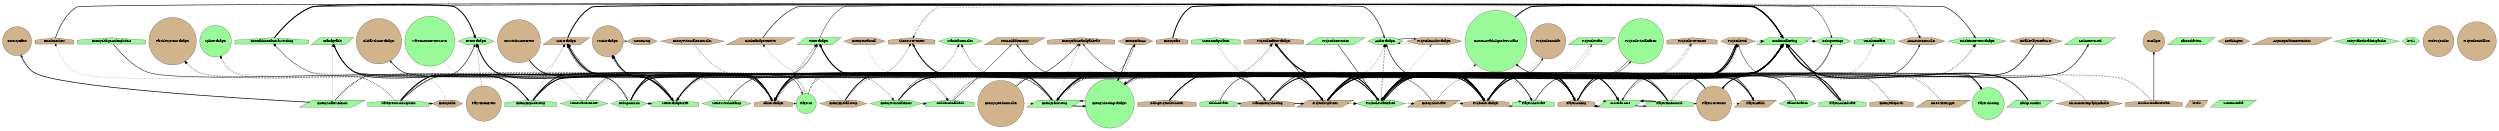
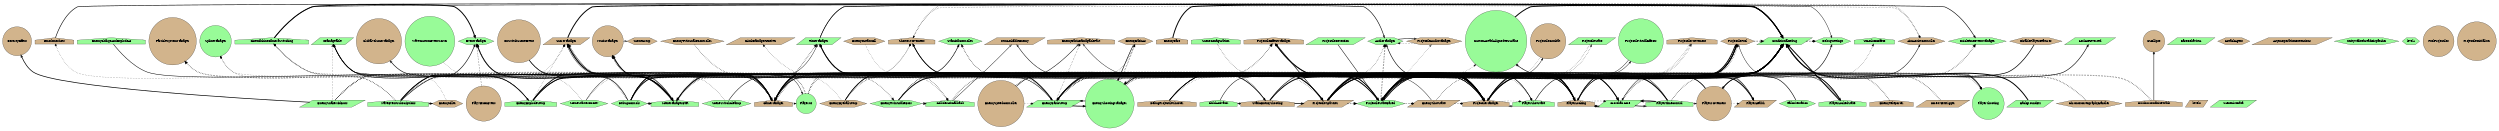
edge "ILimbDamageReceiver" -> "QuickTimeEventManager": now "TimeManager" -> "QuickTimeEventManager"
edge "StaminaController" -> "GameManager": added
